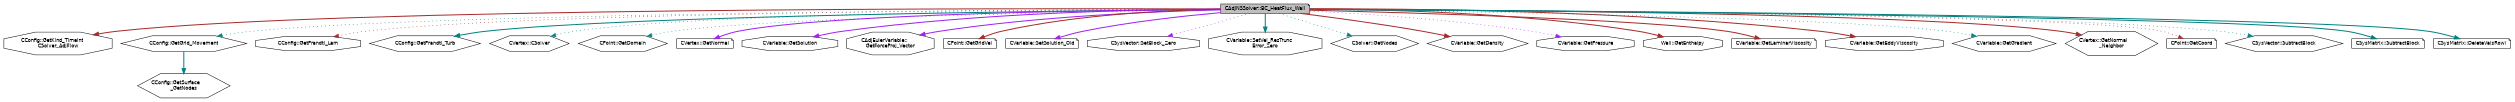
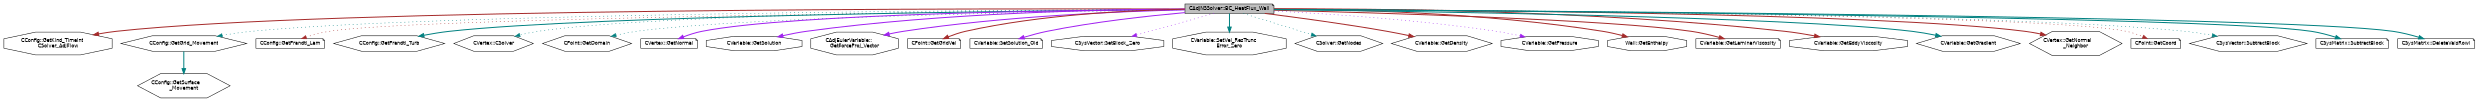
edge "CAdjNSSolver::BC_HeatFlux_Wall" -> "CVariable::GetGradient": style dotted -> bold
node "CConfig::GetPrandtl_Lam": shape octagon -> note
node "CConfig::GetSurface _GetNodes": label "CConfig::GetSurface _GetNodes" -> "CConfig::GetSurface _Movement"
